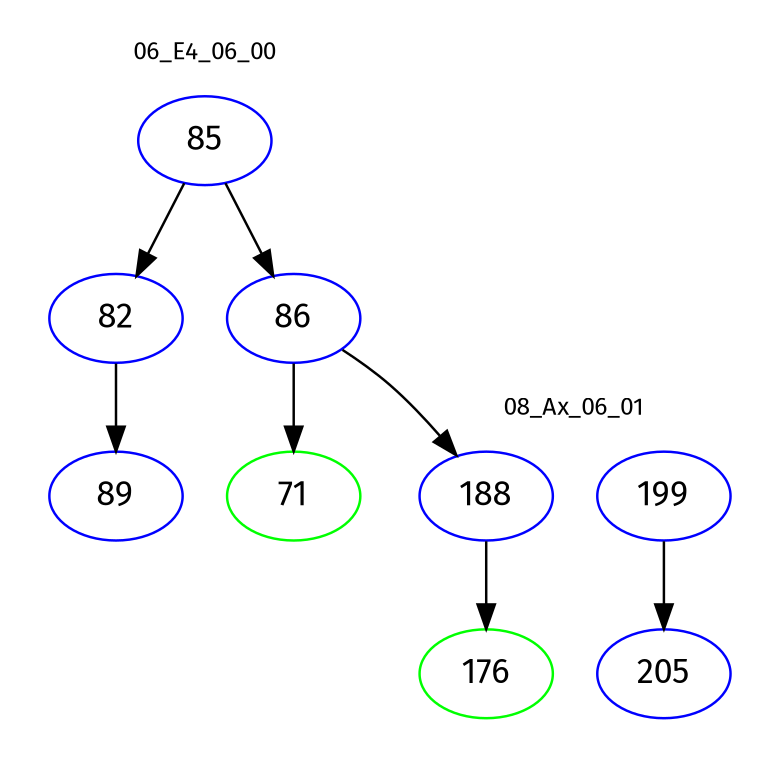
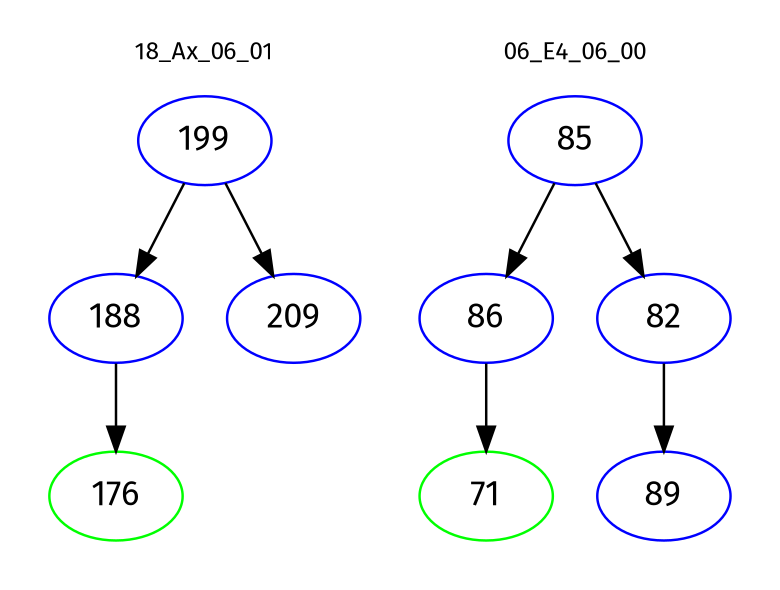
cluster "08_Ax_06_01": label "08_Ax_06_01" -> "18_Ax_06_01"
edge "86" -> "188": now "199" -> "188"
node "205": label "205" -> "209"
